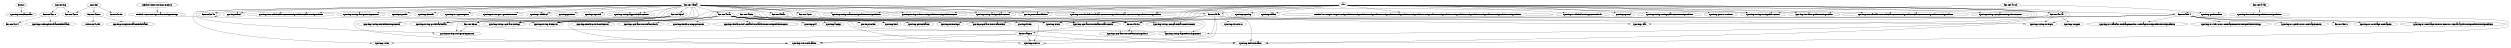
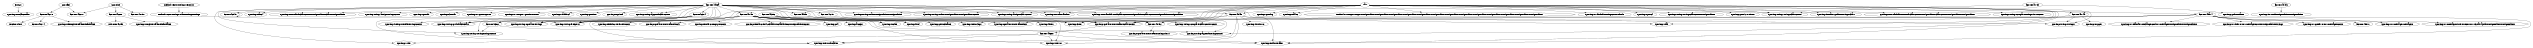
node "sym._string": label "sym._string" -> "sym._fini"
node "section..dtors": added
